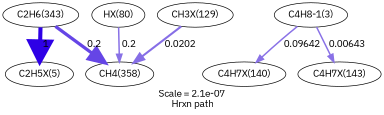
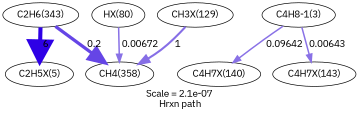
edge "C2H6(343)" -> "C2H5X(5)": label " 1" -> " 6"
edge "HX(80)" -> "CH4(358)": label " 0.2" -> " 0.00672"
edge "CH3X(129)" -> "CH4(358)": label " 0.0202" -> " 1"
